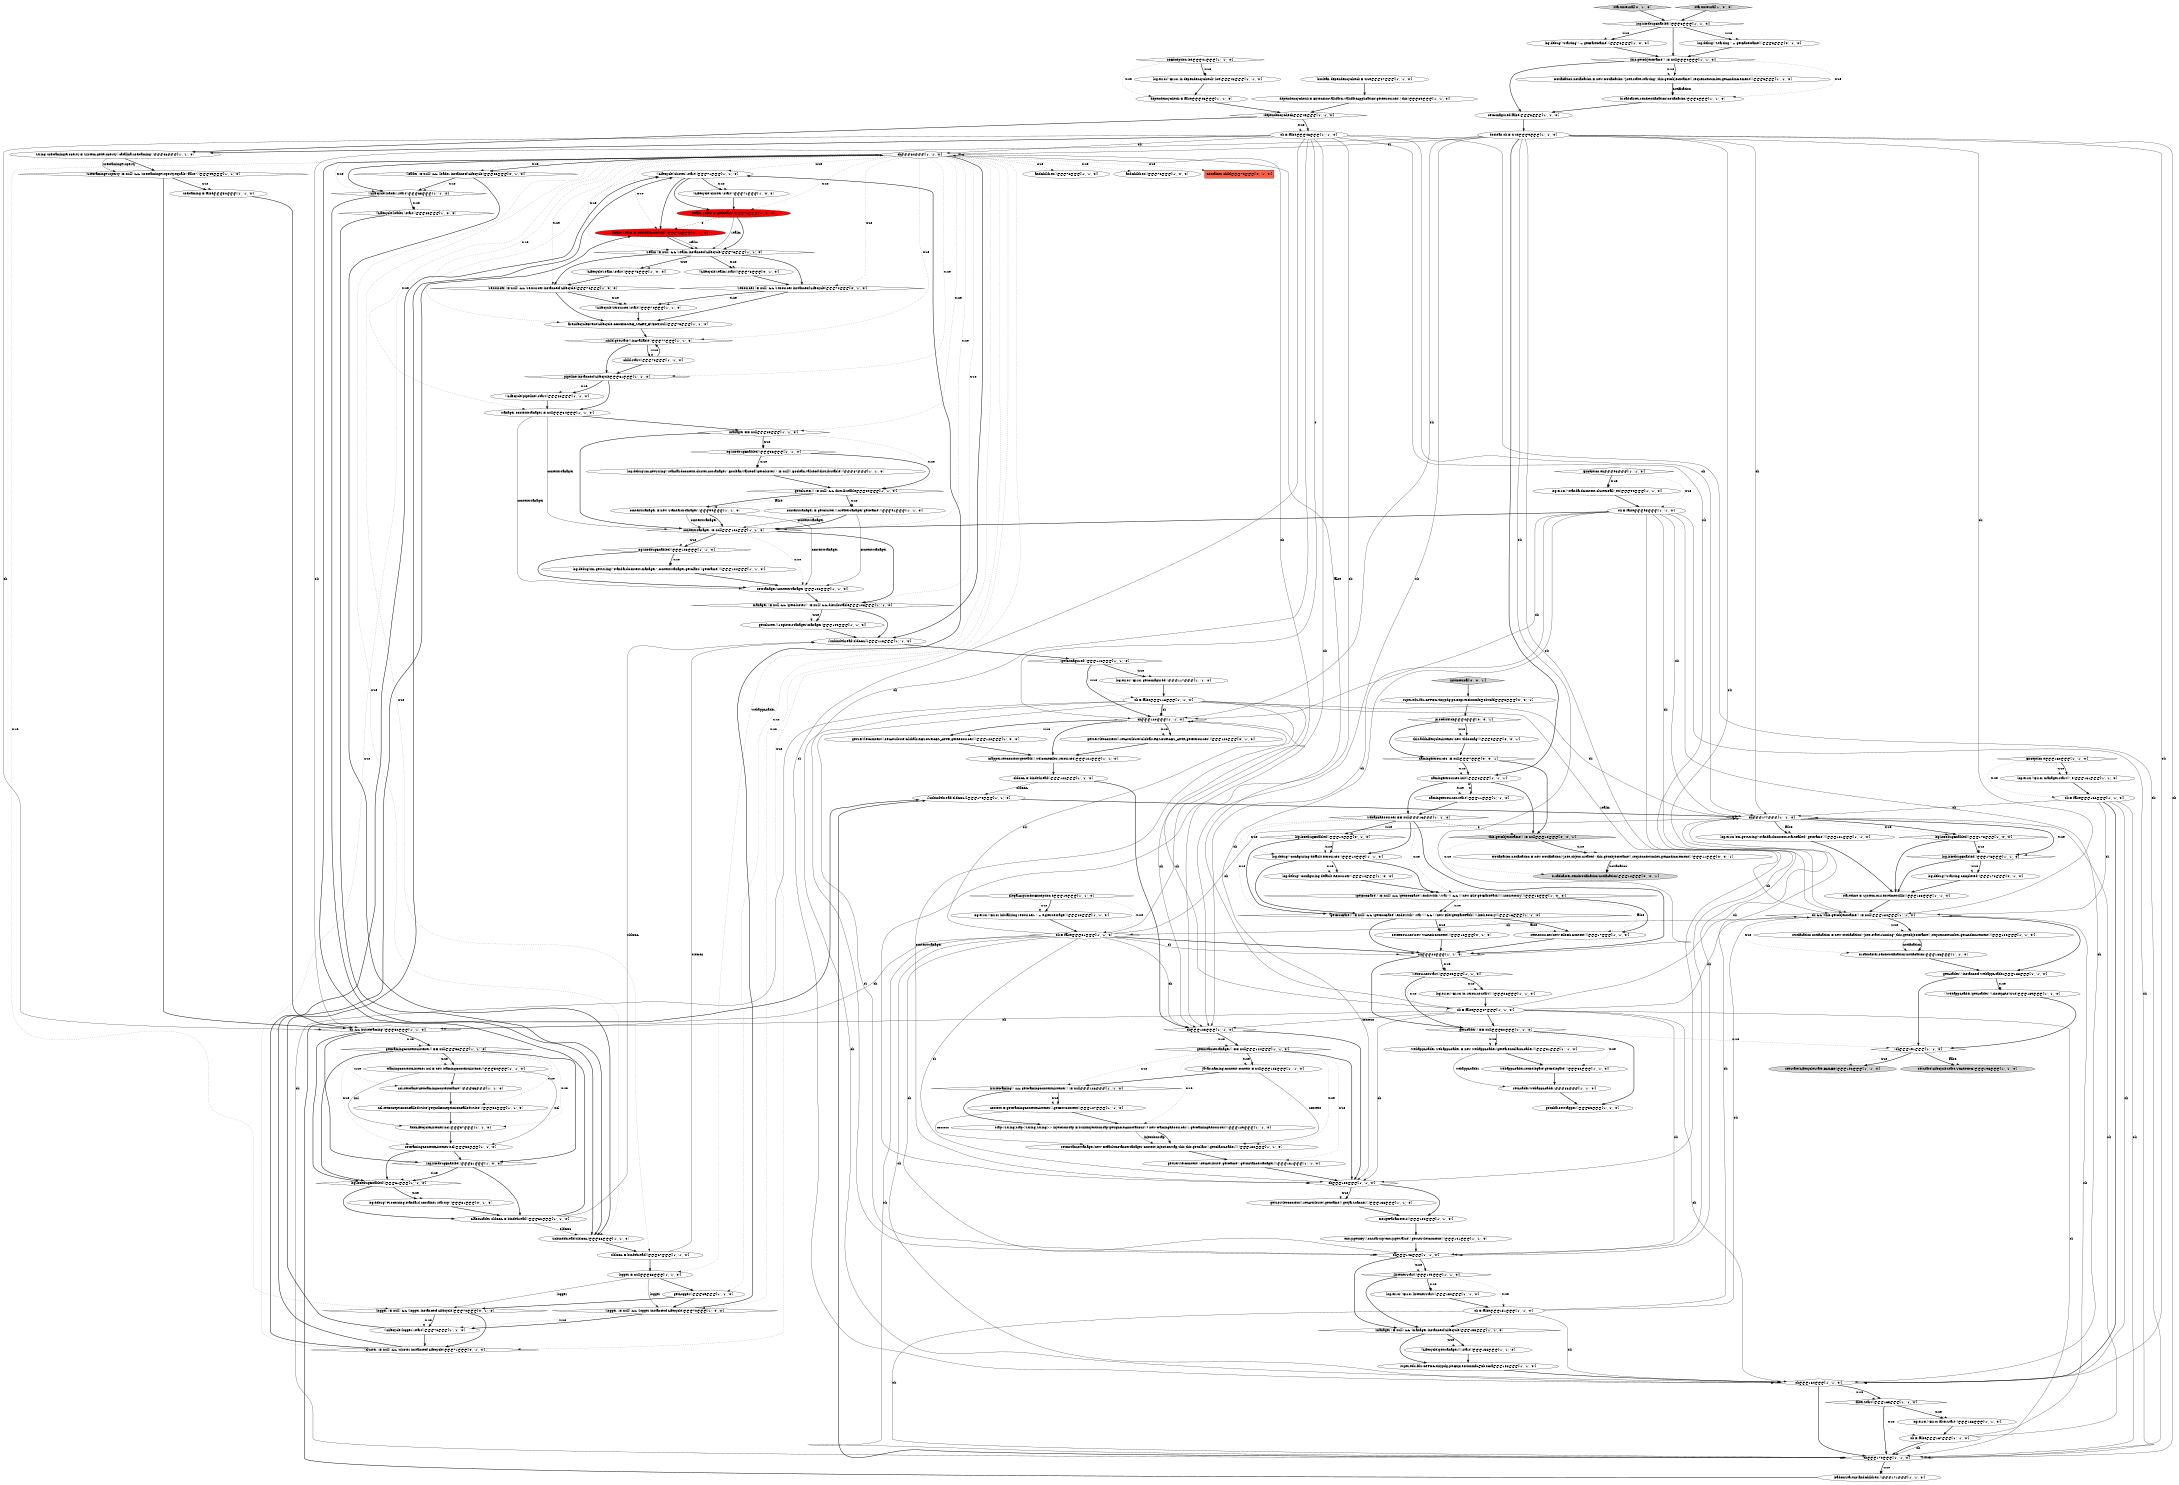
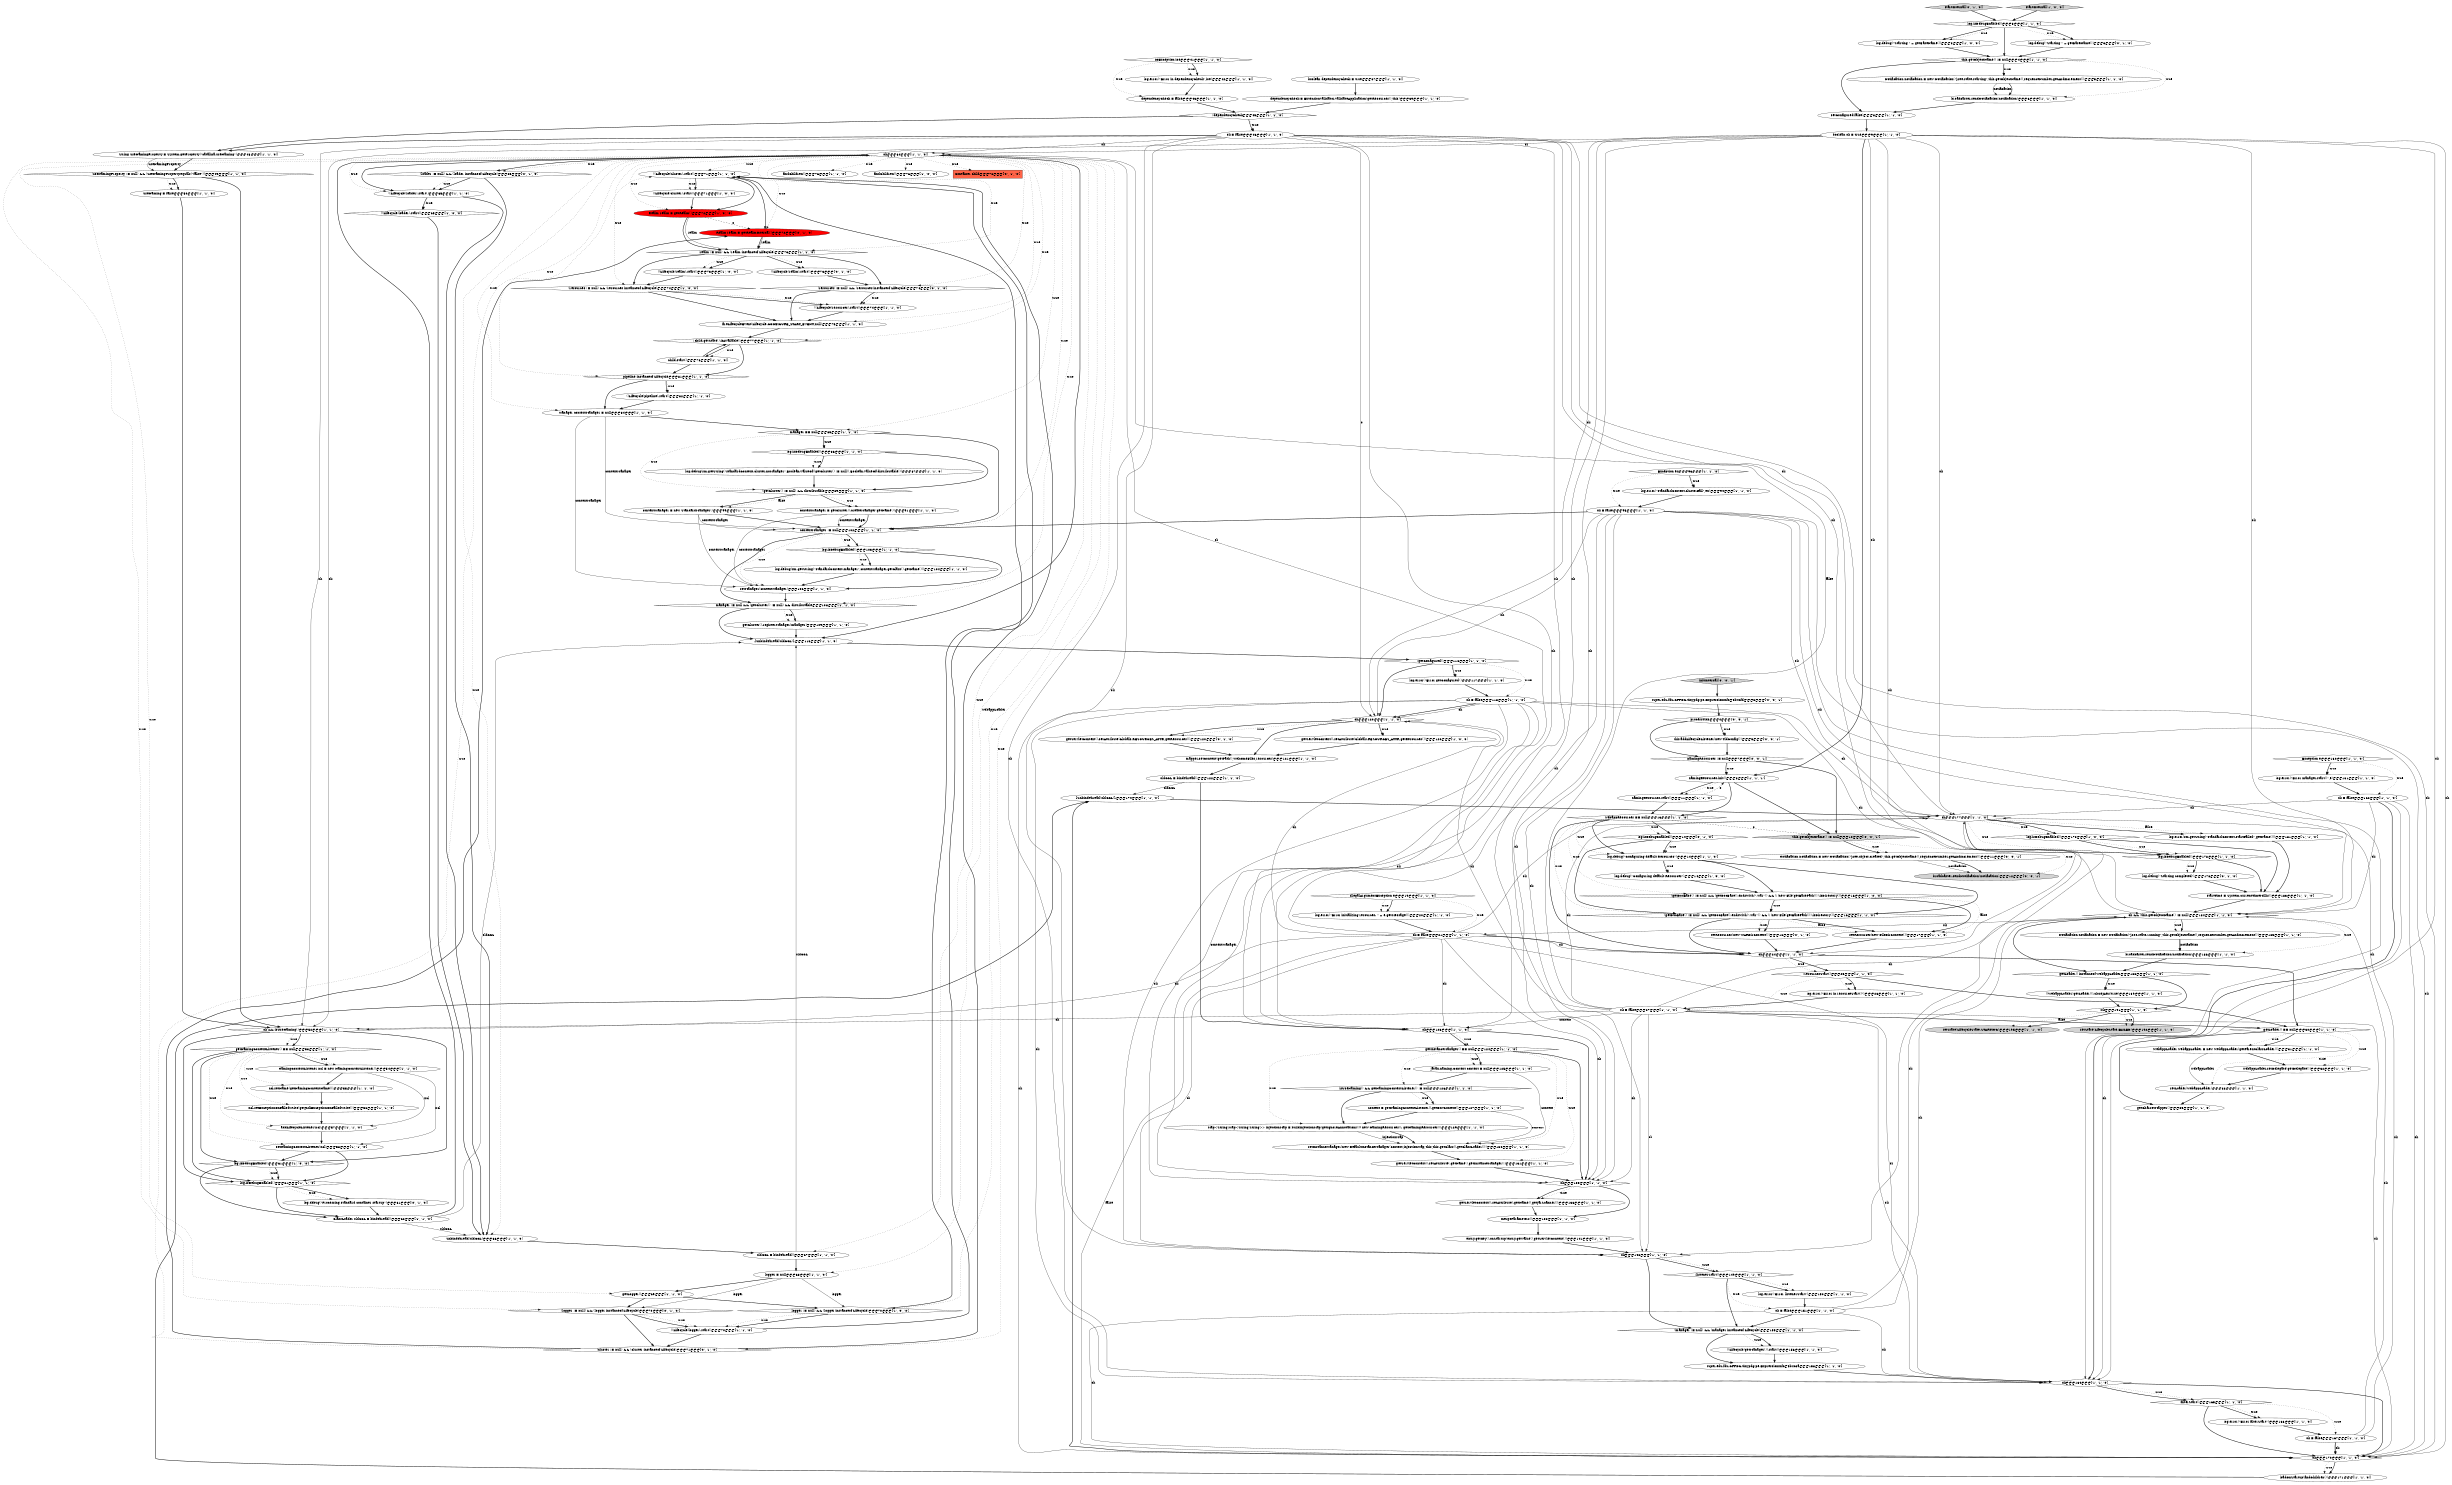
node "((Lifecycle)loader).start()@@@65@@@['1', '1', '0']": shape diamond -> ellipse
edge "ok = false@@@118@@@['1', '1', '0']" -> "ok && (this.getObjectName() != null)@@@184@@@['1', '1', '0']": label "realm" -> "ok"
node "getLoader() instanceof WebappLoader@@@188@@@['1', '1', '0']": shape ellipse -> diamond
edge "getLoader() == null@@@30@@@['1', '1', '0']" -> "!ok@@@191@@@['1', '1', '0']": now "getLoader() == null@@@30@@@['1', '1', '0']" -> "setLoader(webappLoader)@@@33@@@['1', '1', '0']"
edge "ok = false@@@21@@@['1', '1', '0']" -> "ok@@@170@@@['1', '1', '0']": label "ok" -> "false"
